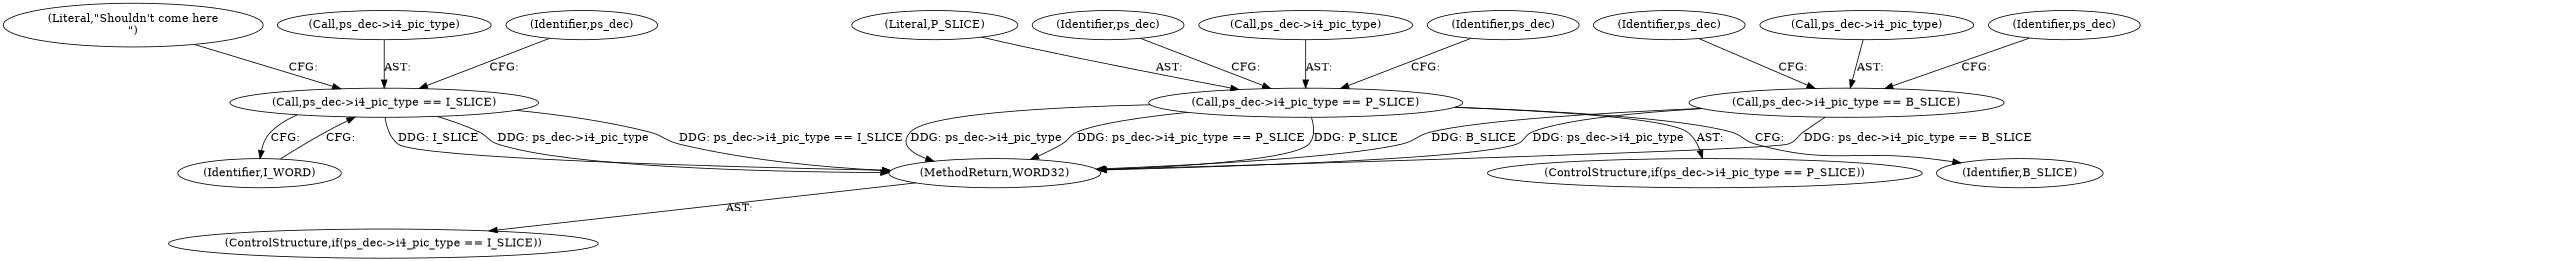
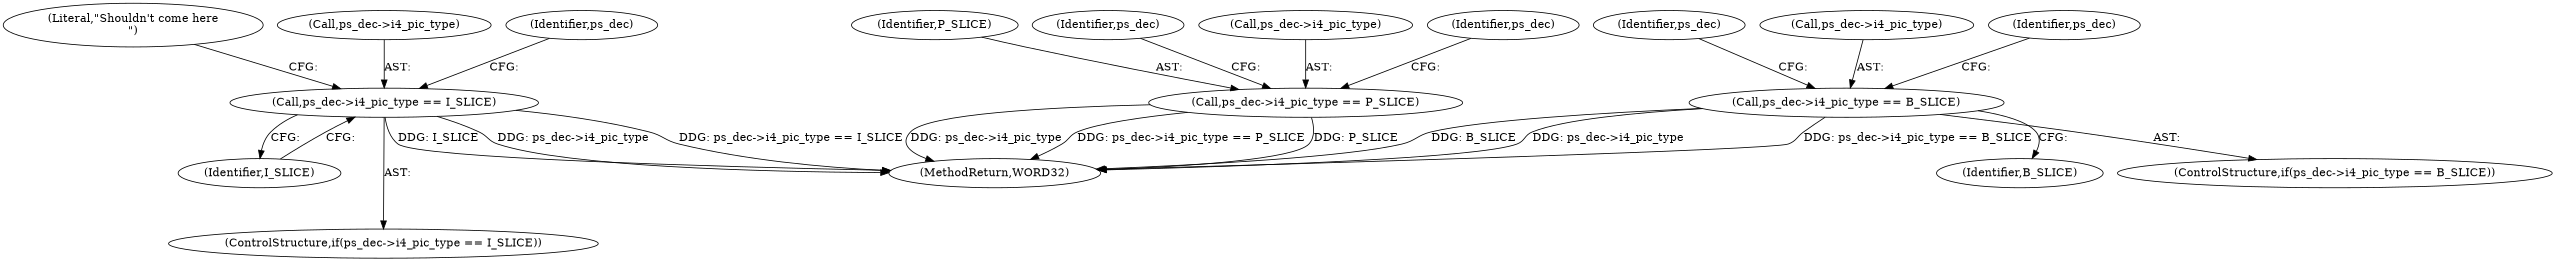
node "(Literal,P_SLICE)": label "(Literal,P_SLICE)" -> "(Identifier,P_SLICE)"
edge "(Call,ps_dec->i4_pic_type == P_SLICE)" -> "(Identifier,B_SLICE)": now "(Call,ps_dec->i4_pic_type == B_SLICE)" -> "(Identifier,B_SLICE)"
node "(Identifier,I_WORD)": label "(Identifier,I_WORD)" -> "(Identifier,I_SLICE)"
node "(ControlStructure,if(ps_dec->i4_pic_type == P_SLICE))": removed
node "(ControlStructure,if(ps_dec->i4_pic_type == B_SLICE))": added
edge "(MethodReturn,WORD32)" -> "(ControlStructure,if(ps_dec->i4_pic_type == I_SLICE))": now "(Call,ps_dec->i4_pic_type == I_SLICE)" -> "(ControlStructure,if(ps_dec->i4_pic_type == I_SLICE))"
